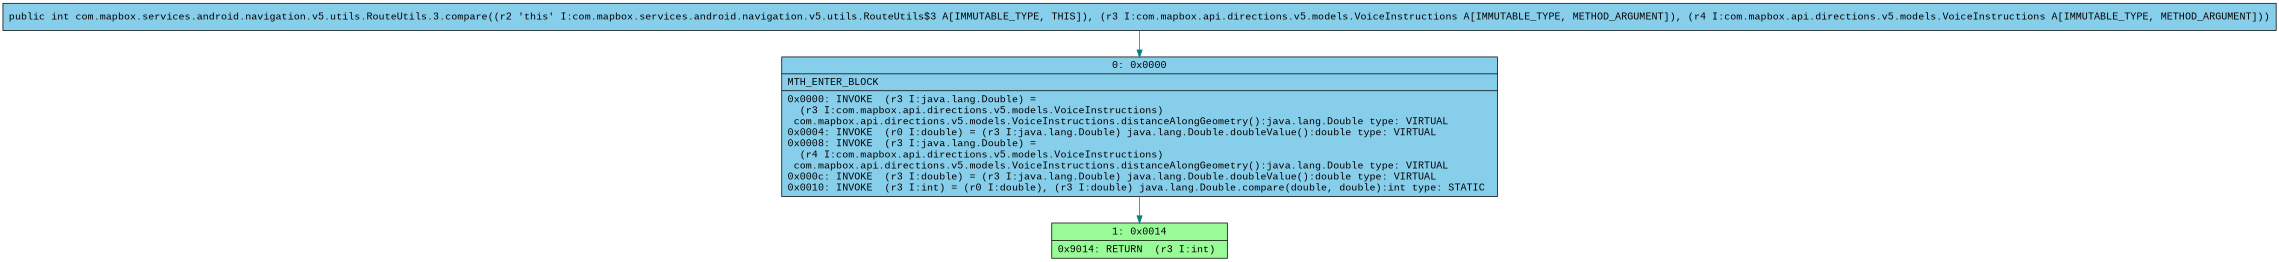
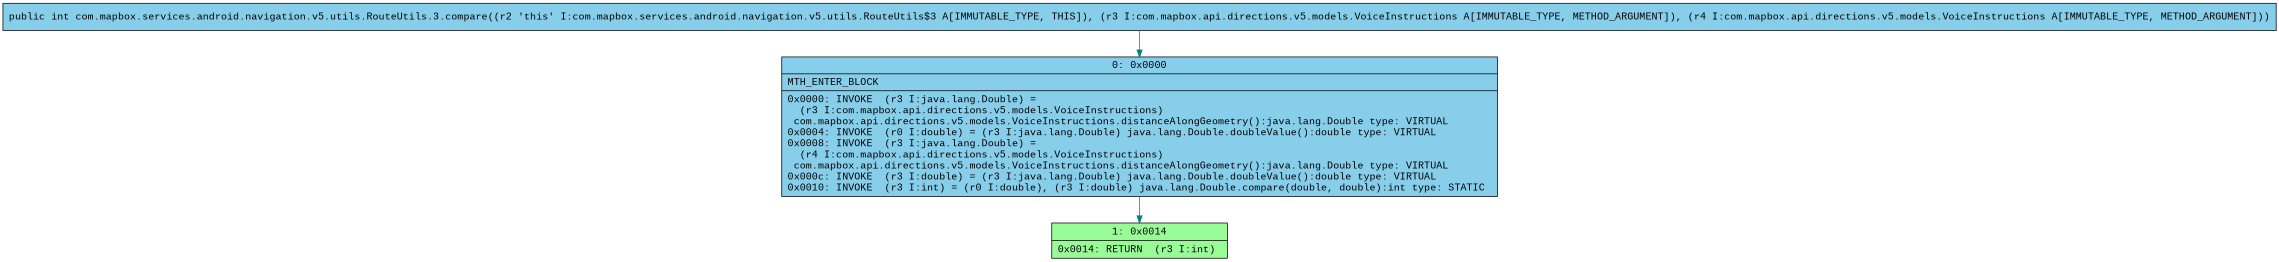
node "1: 0x0014": text "0x9014: RETURN  (r3 I:int)" -> "0x0014: RETURN  (r3 I:int)"
